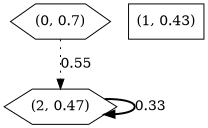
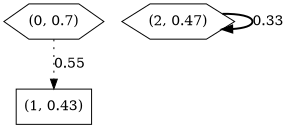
edge "(0, 0.7)" -> "(2, 0.47)": now "(0, 0.7)" -> "(1, 0.43)"
